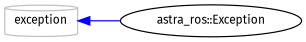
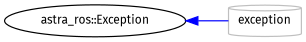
edge "astra_ros::Exception" -> "exception": reversed
